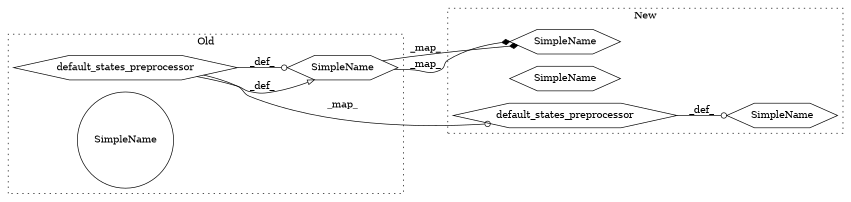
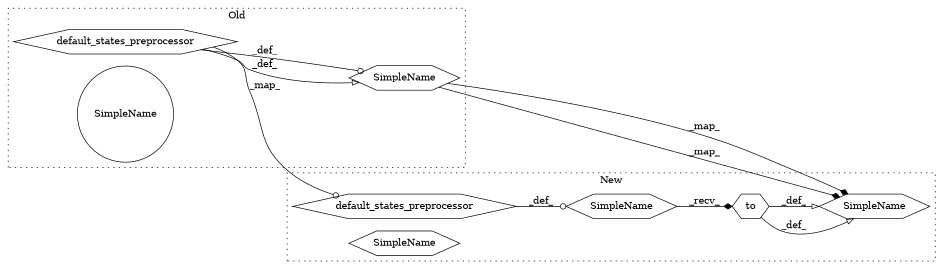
node "to": added
